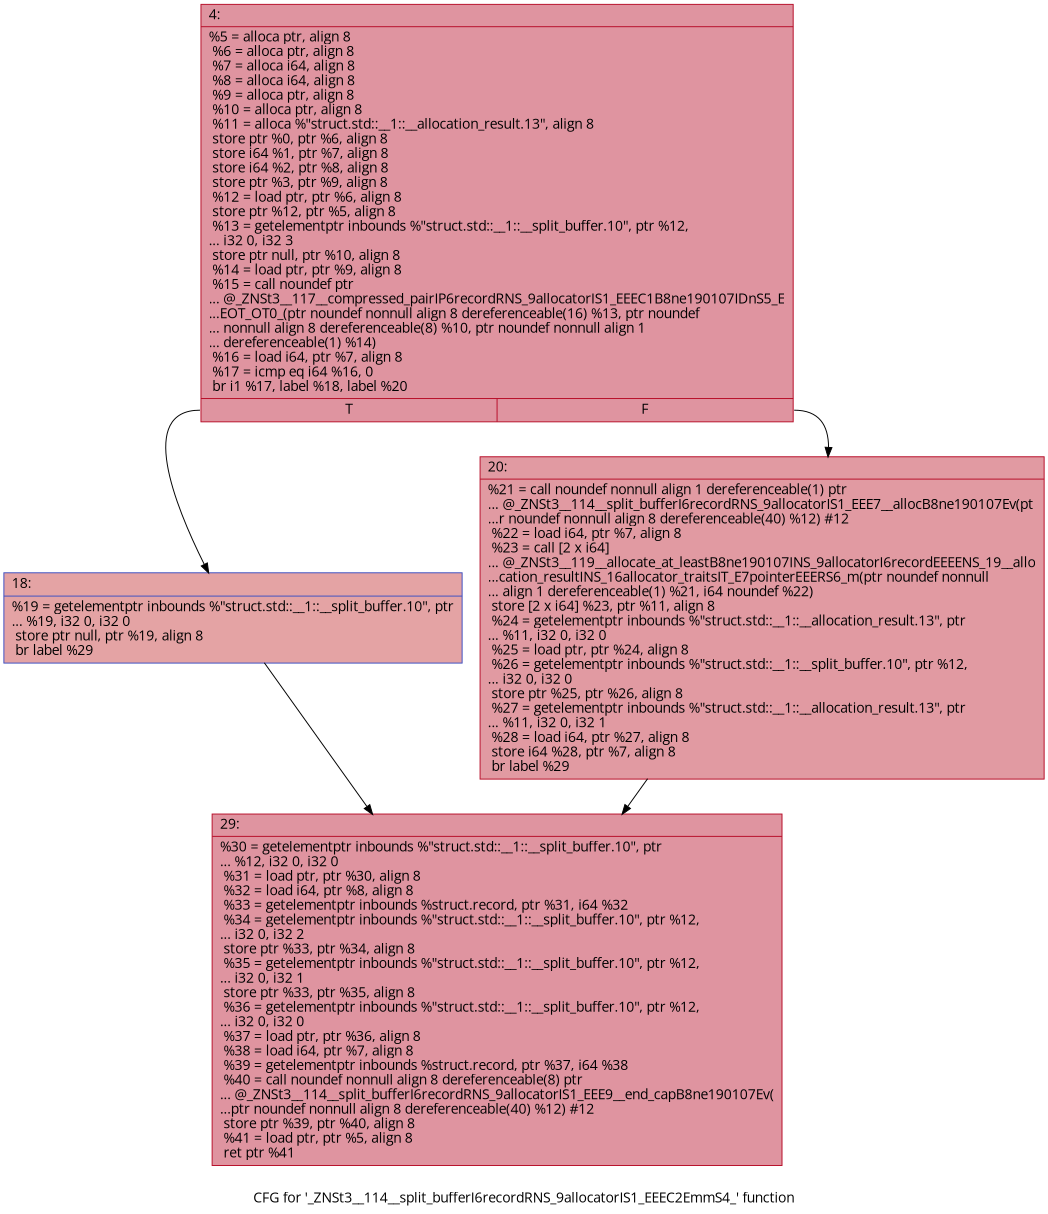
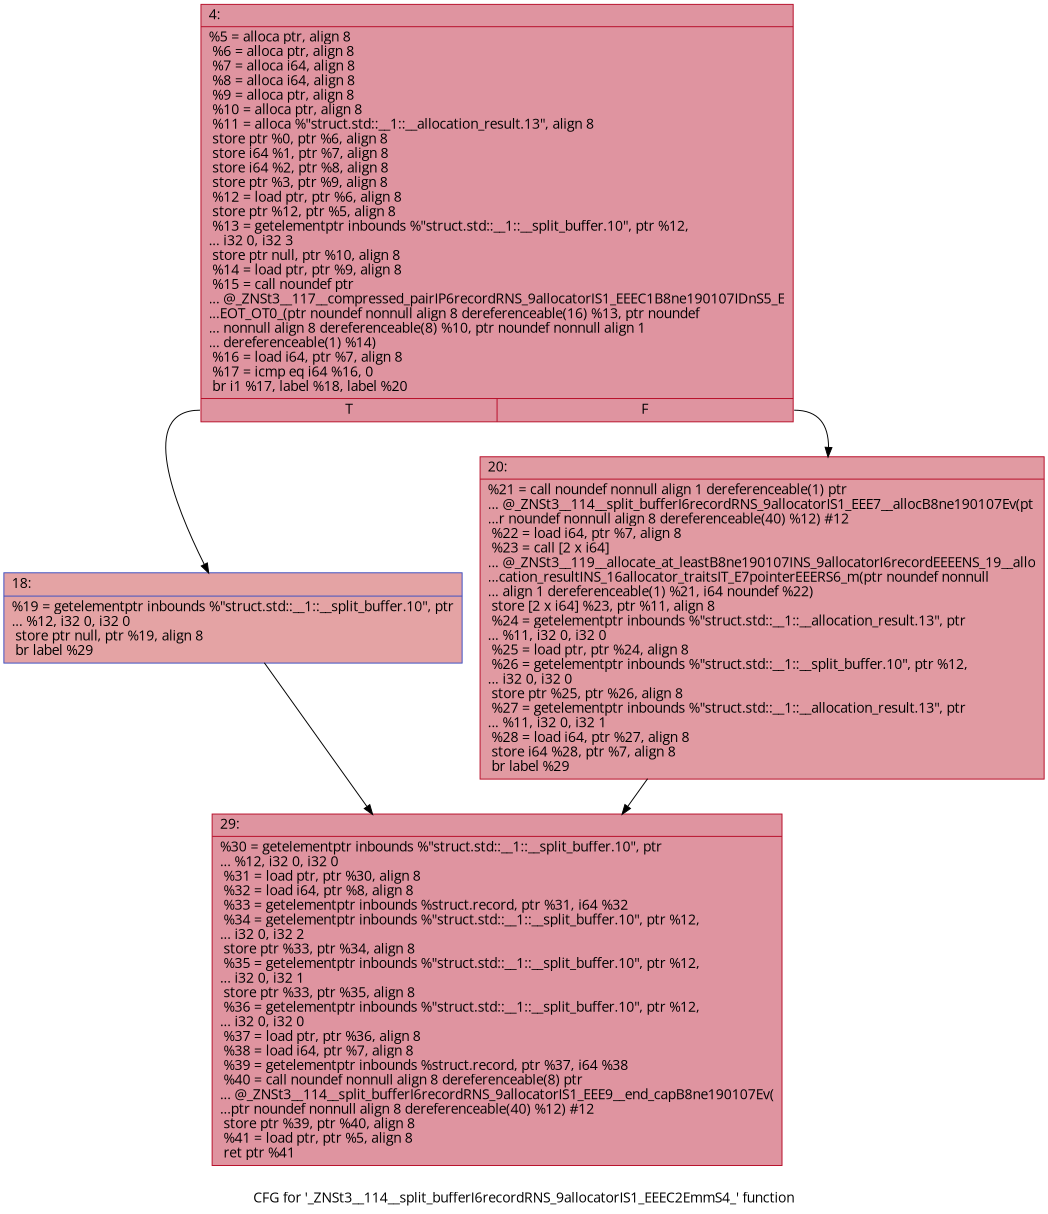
node "18:": text "... %19, i32 0, i32 0" -> "... %12, i32 0, i32 0"
